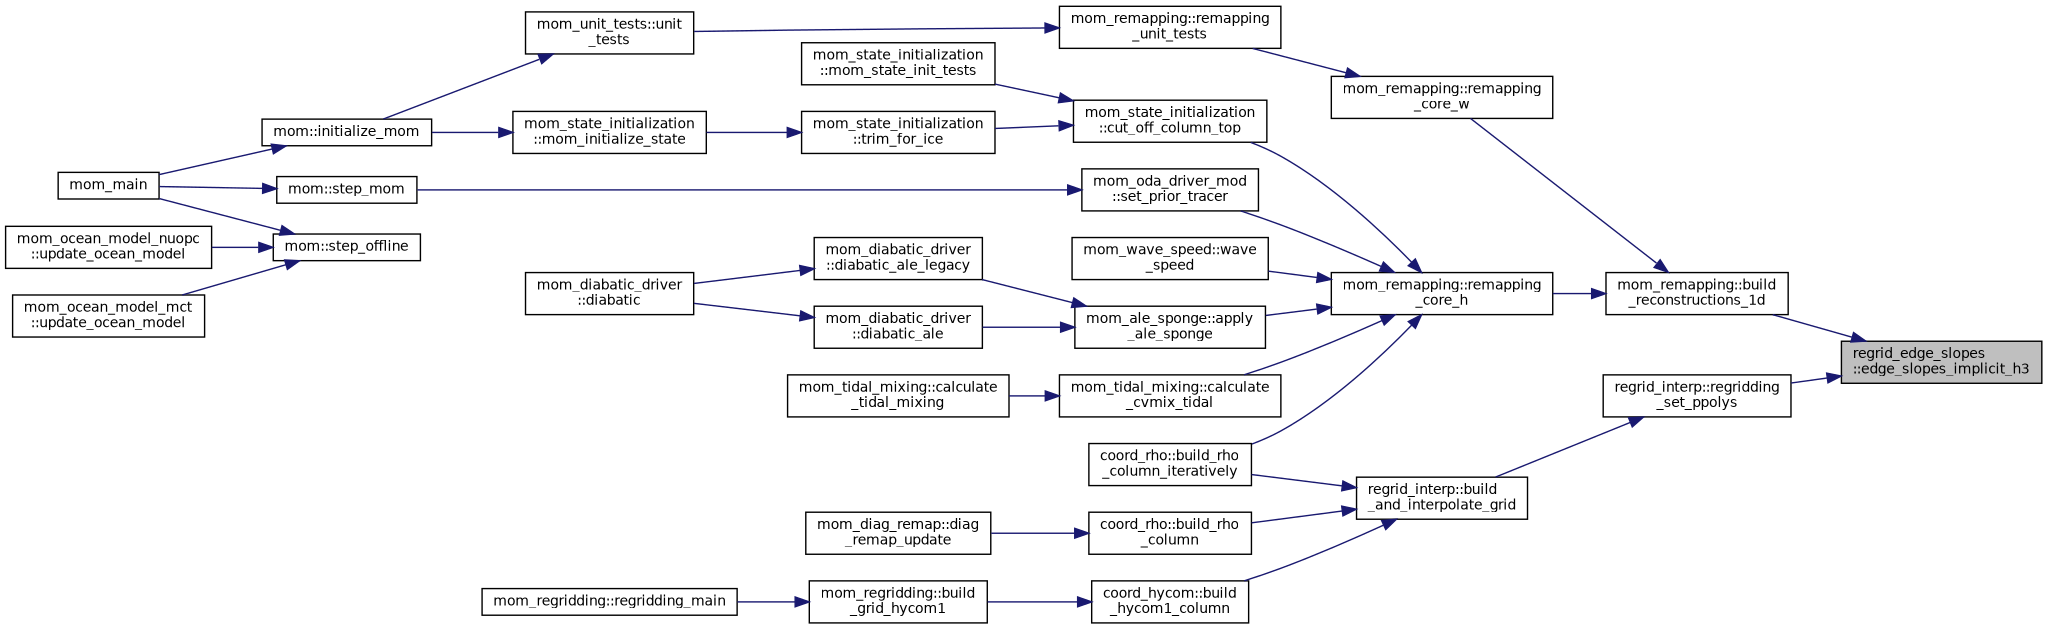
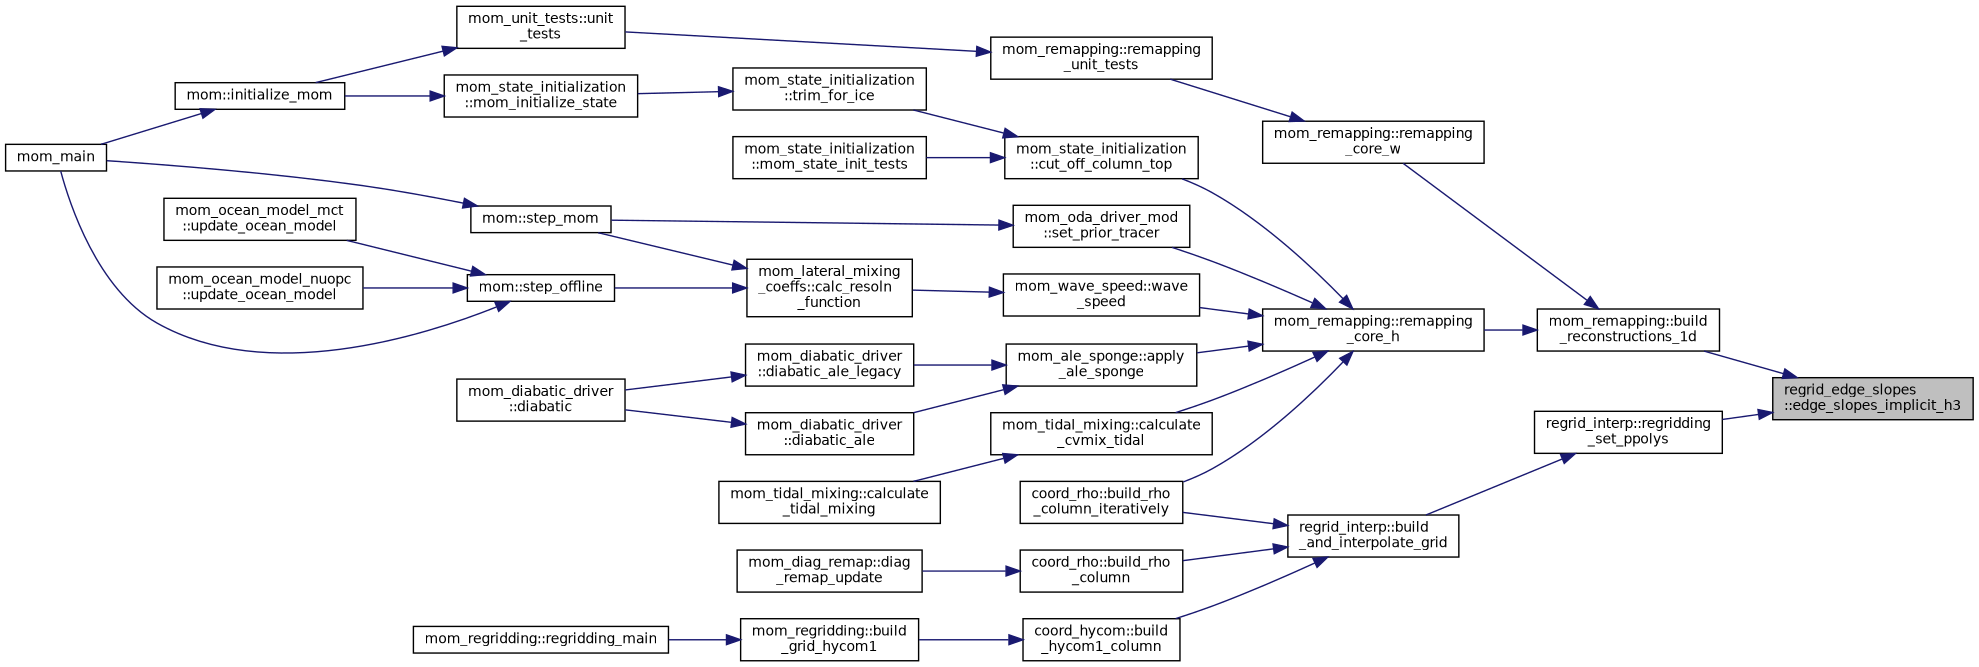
node "mom_lateral_mixing _coeffs::calc_resoln _function": added
